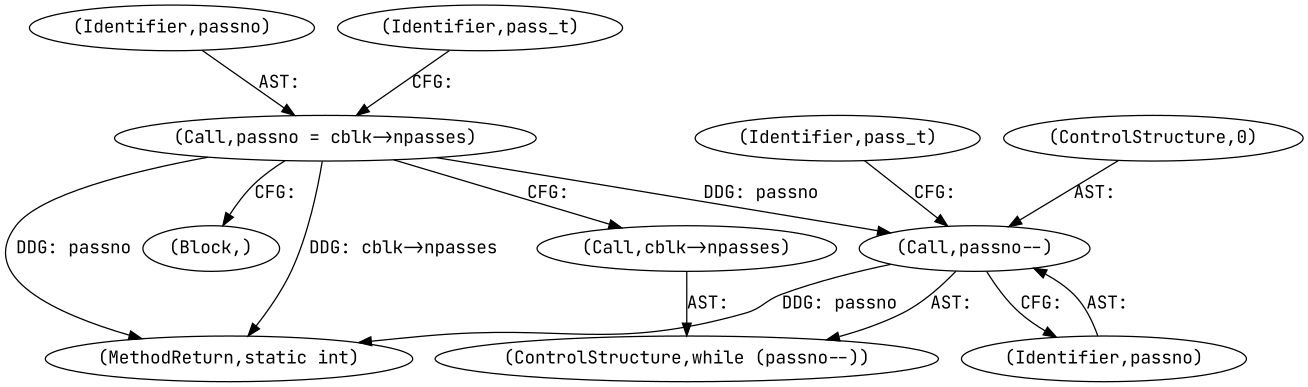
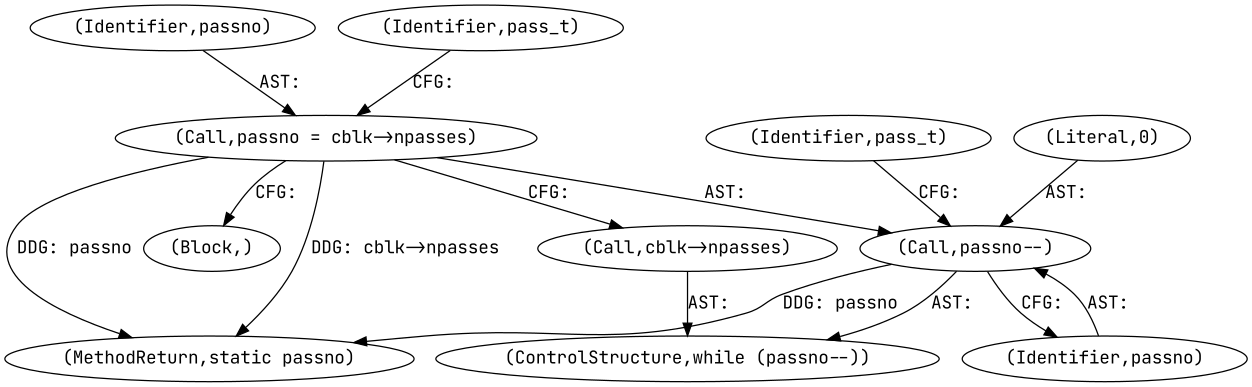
node "(ControlStructure,0)": label "(ControlStructure,0)" -> "(Literal,0)"
edge "(Call,passno = cblk->npasses)" -> "(Call,passno--)": label "DDG: passno" -> "AST: "
node "(MethodReturn,static int)": label "(MethodReturn,static int)" -> "(MethodReturn,static passno)"
